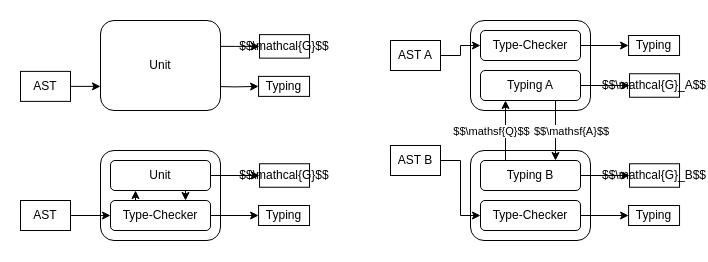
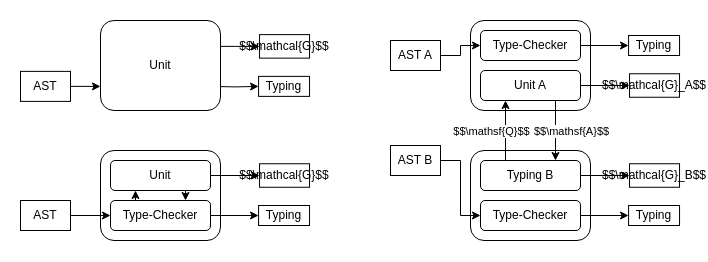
node "Typing A": label "Typing A" -> "Unit A"
